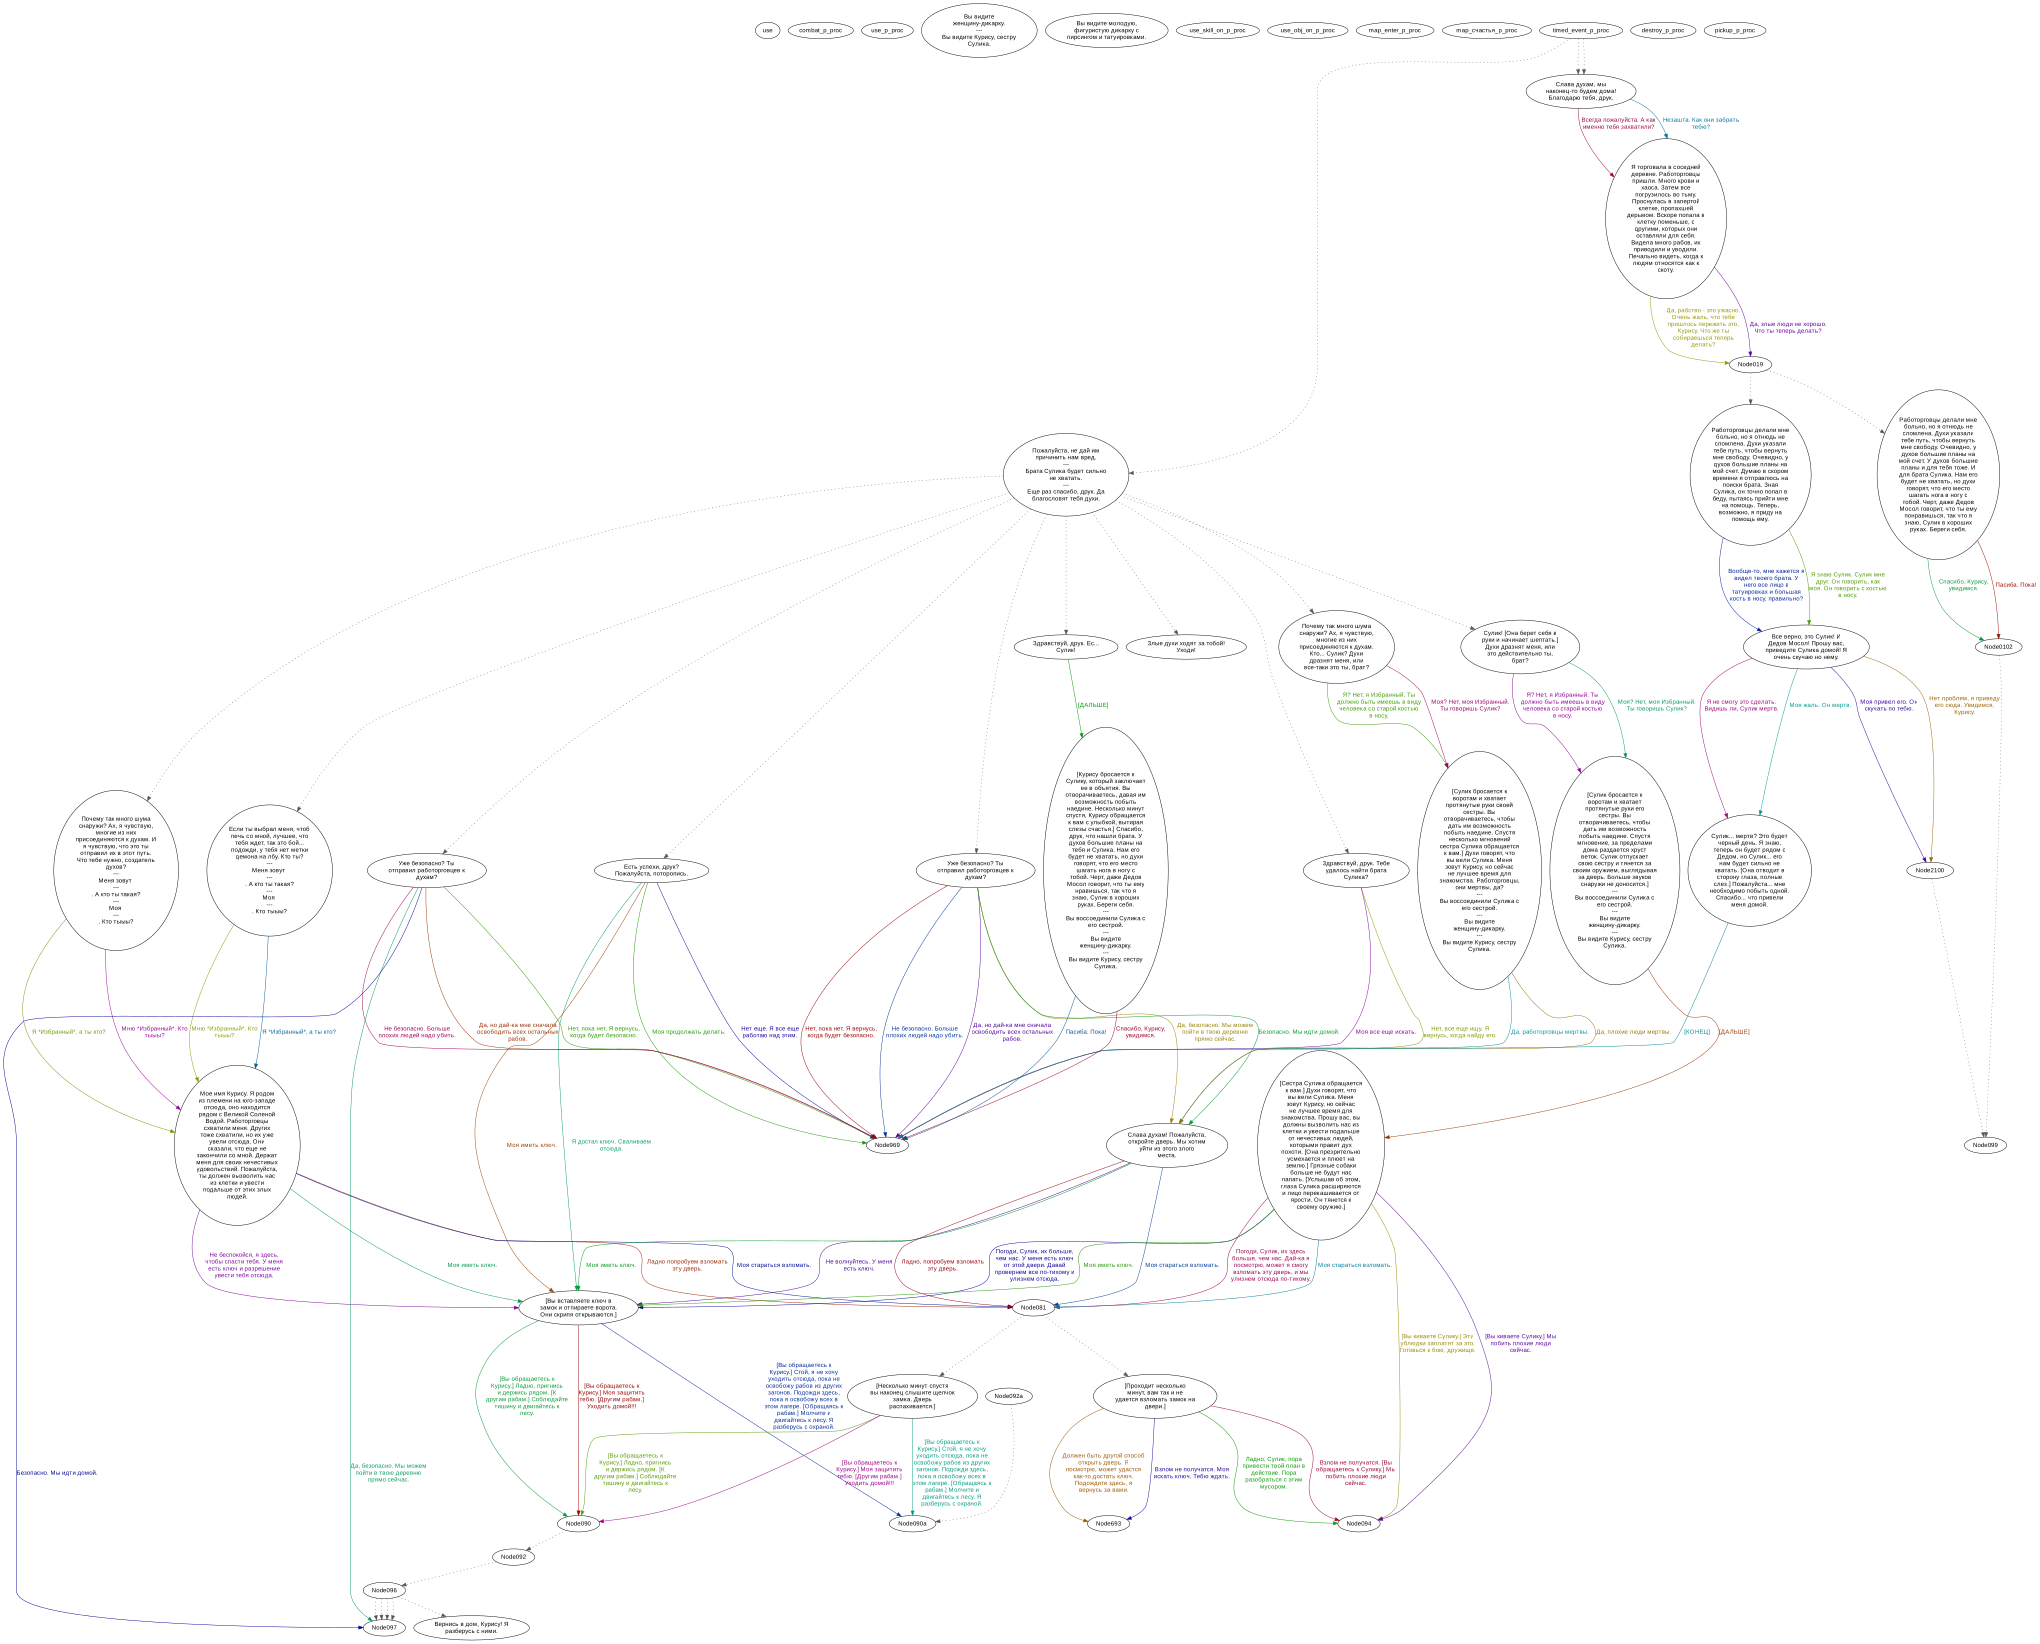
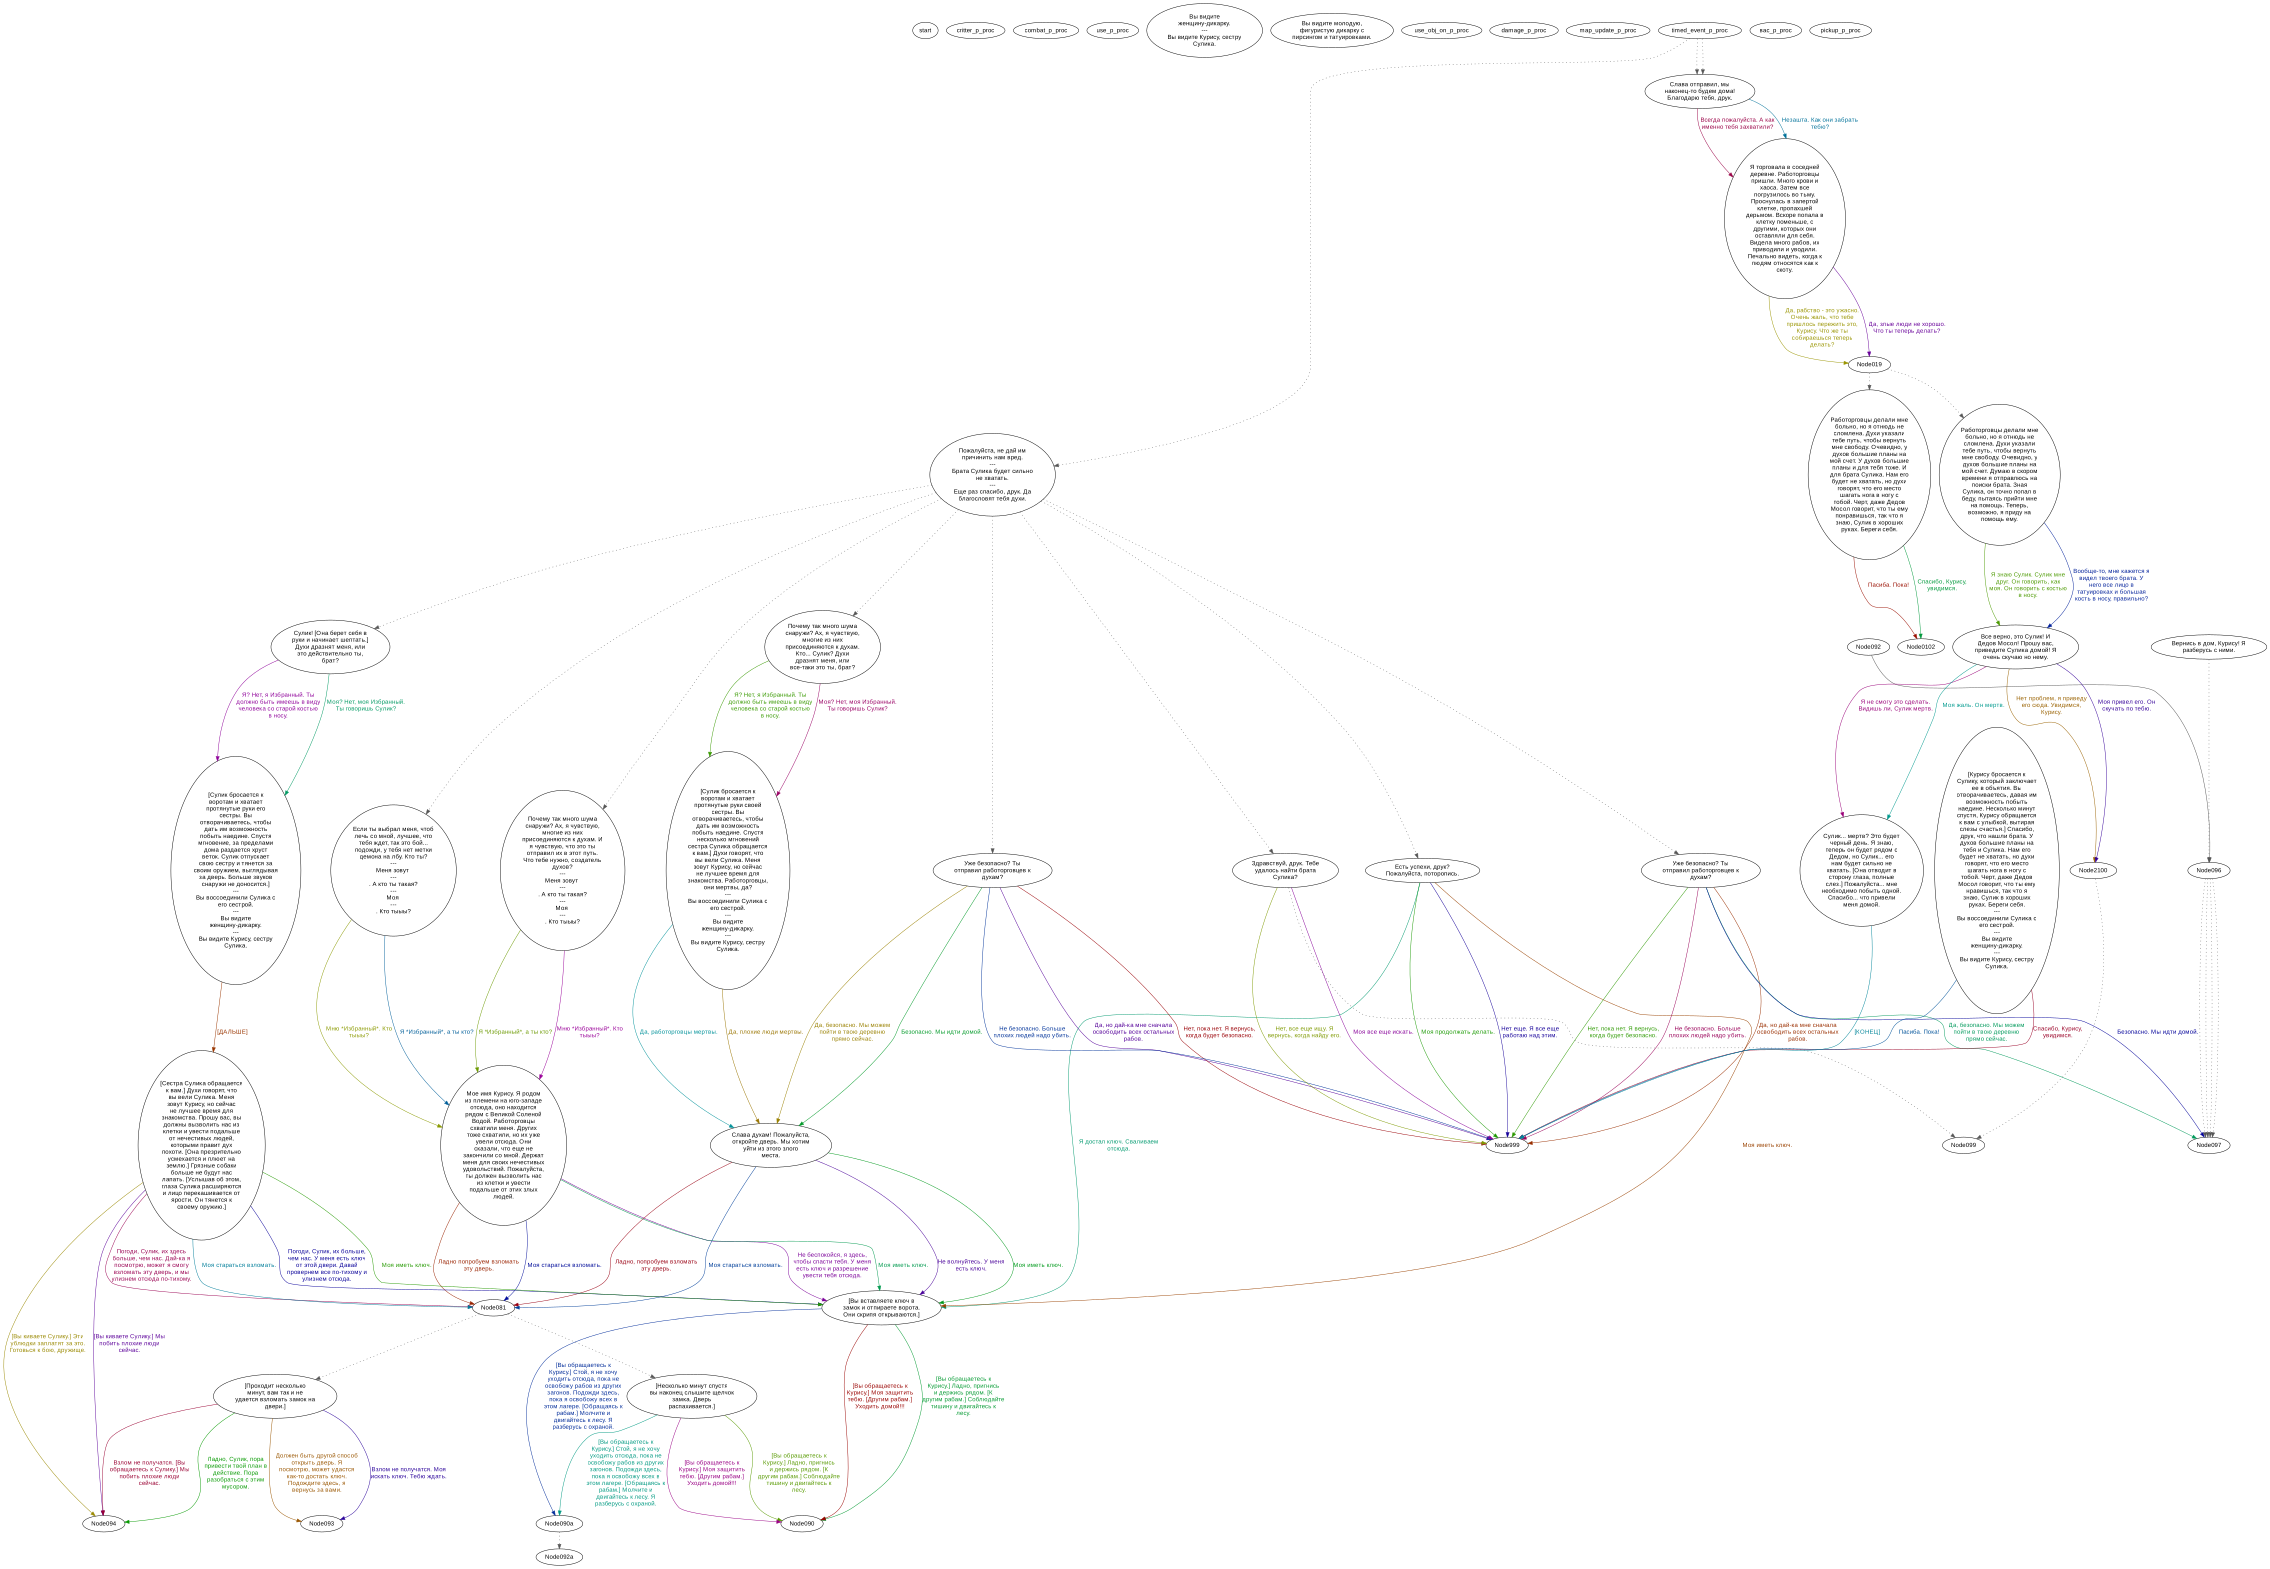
node "use": label "use" -> "start"
node "critter_p_proc": added
node "use_skill_on_p_proc": removed
node "map_enter_p_proc": removed
node "map_счастья_p_proc": label "map_счастья_p_proc" -> "map_update_p_proc"
node "damage_p_proc": added
node "destroy_p_proc": label "destroy_p_proc" -> "вас_p_proc"
node "Слава духам, мы наконец-то будем дома! Благодарю тебя, друк.": label "Слава духам, мы наконец-то будем дома! Благодарю тебя, друк." -> "Слава отправил, мы наконец-то будем дома! Благодарю тебя, друк."
node "Здравствуй, друк. Ес... Сулик!": removed
node "Злые духи ходят за тобой! Уходи!": removed
edge "Node0102" -> "Node099": now "Здравствуй, друк. Тебе удалось найти брата Сулика?" -> "Node099"
node "Node969": label "Node969" -> "Node999"
edge "Node092a" -> "Node090a": reversed
node "Node693": label "Node693" -> "Node093"
edge "Node090" -> "Node092": removed
edge "Node092" -> "Node096": style dotted -> solid
edge "Node096" -> "Вернись в дом, Курису! Я разберусь с ними.": reversed
